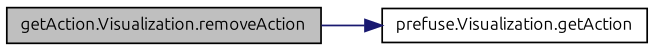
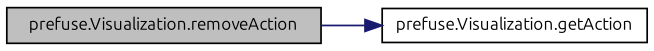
node "getAction.Visualization.removeAction": label "getAction.Visualization.removeAction" -> "prefuse.Visualization.removeAction"
